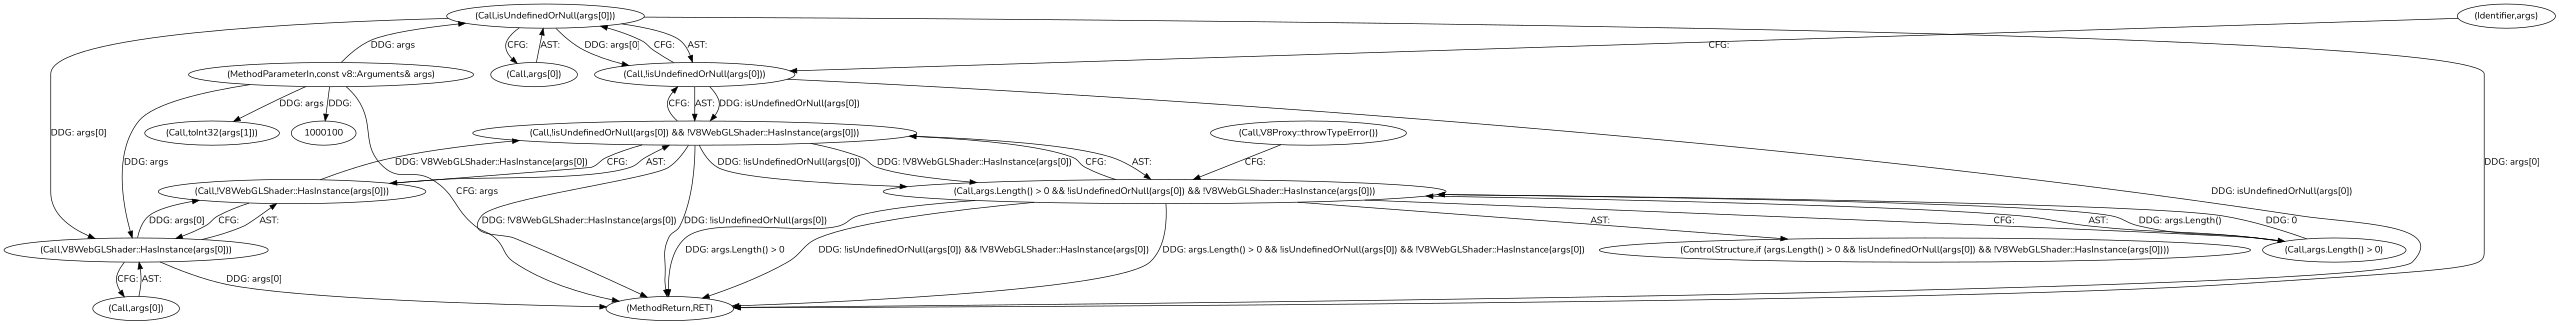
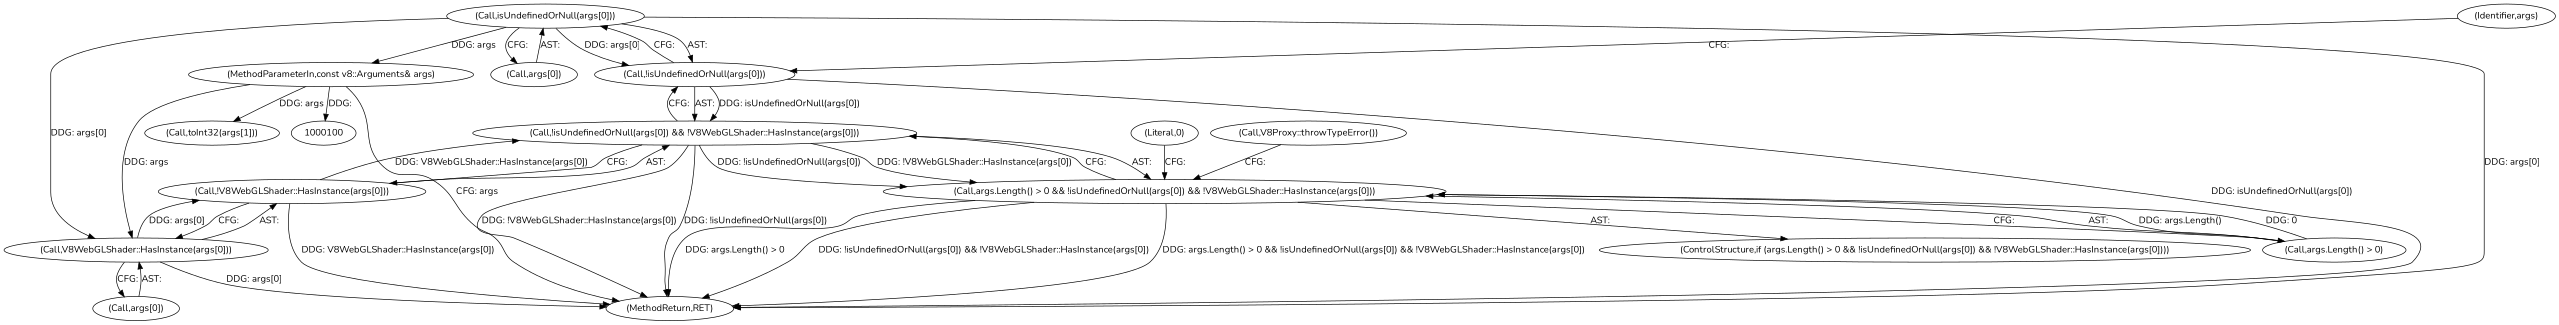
edge "(MethodParameterIn,const v8::Arguments& args)" -> "(Call,isUndefinedOrNull(args[0]))": reversed
node "(Literal,0)": added
edge "(Call,!V8WebGLShader::HasInstance(args[0]))" -> "(MethodReturn,RET)": added, label "DDG: V8WebGLShader::HasInstance(args[0])"
